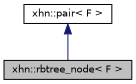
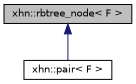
edge "xhn::rbtree_node< F >" -> "xhn::pair< F >": reversed
